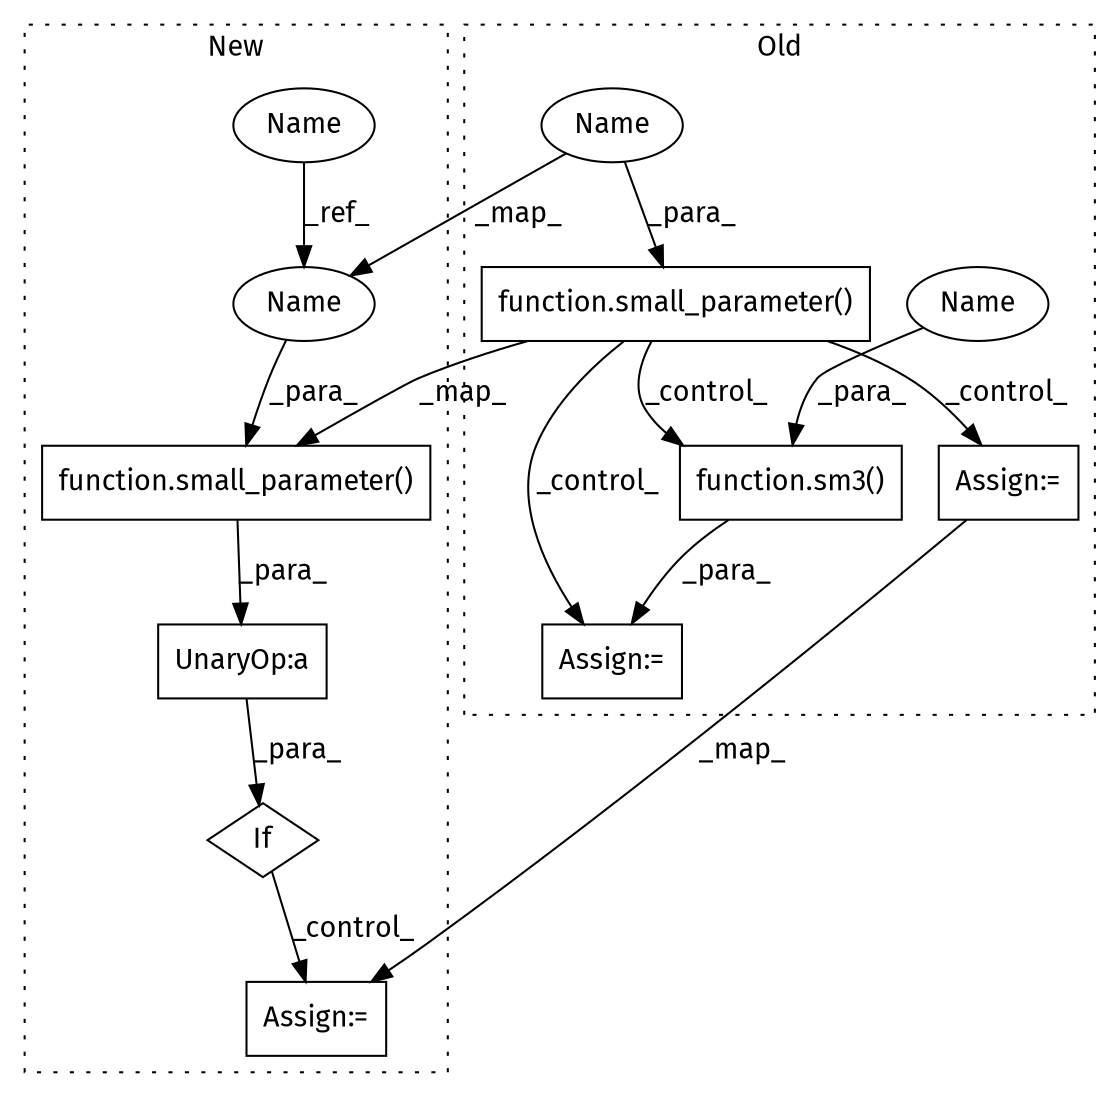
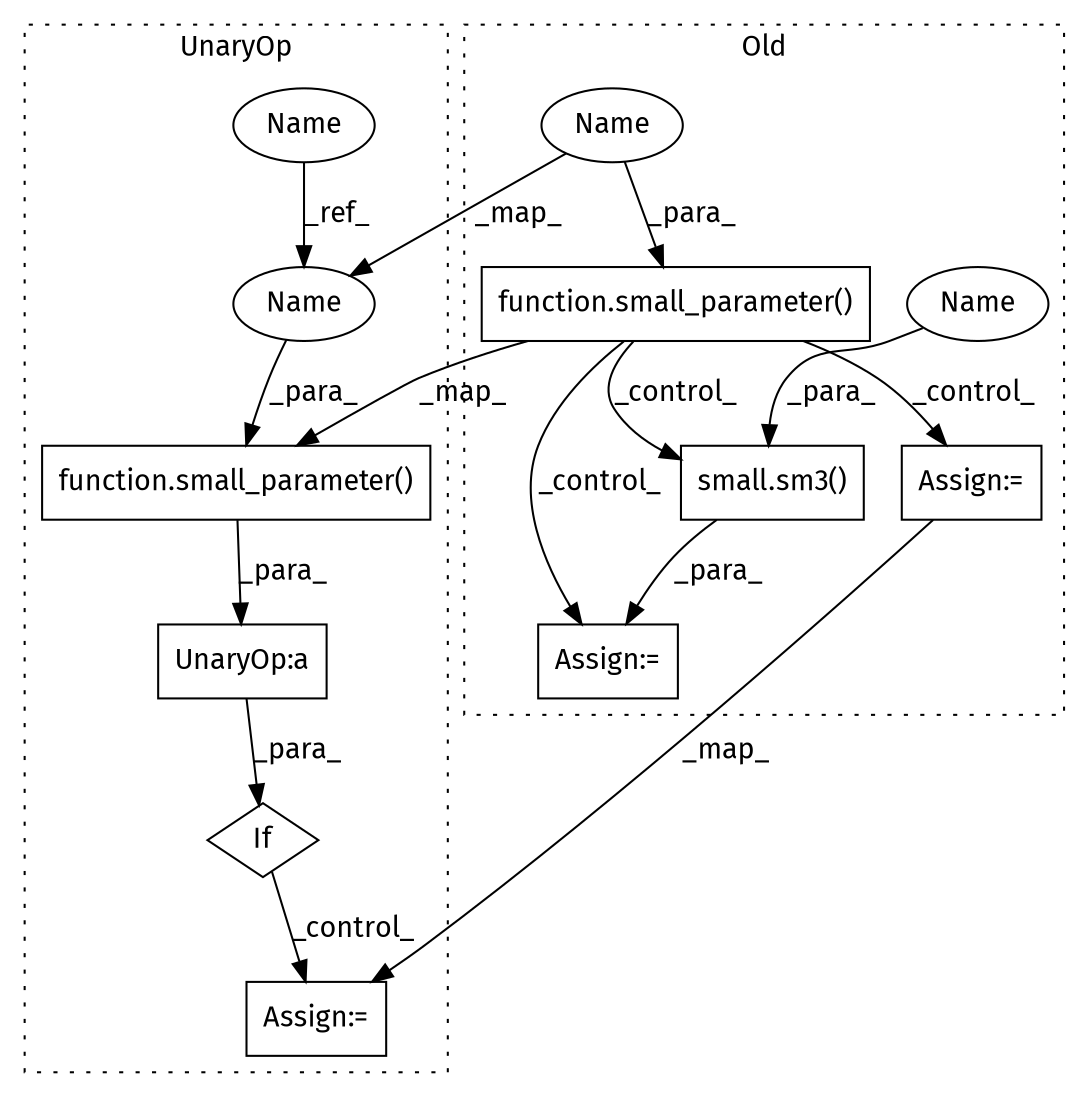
cluster "New": label "New" -> "UnaryOp"
node "function.sm3()": label "function.sm3()" -> "small.sm3()"
